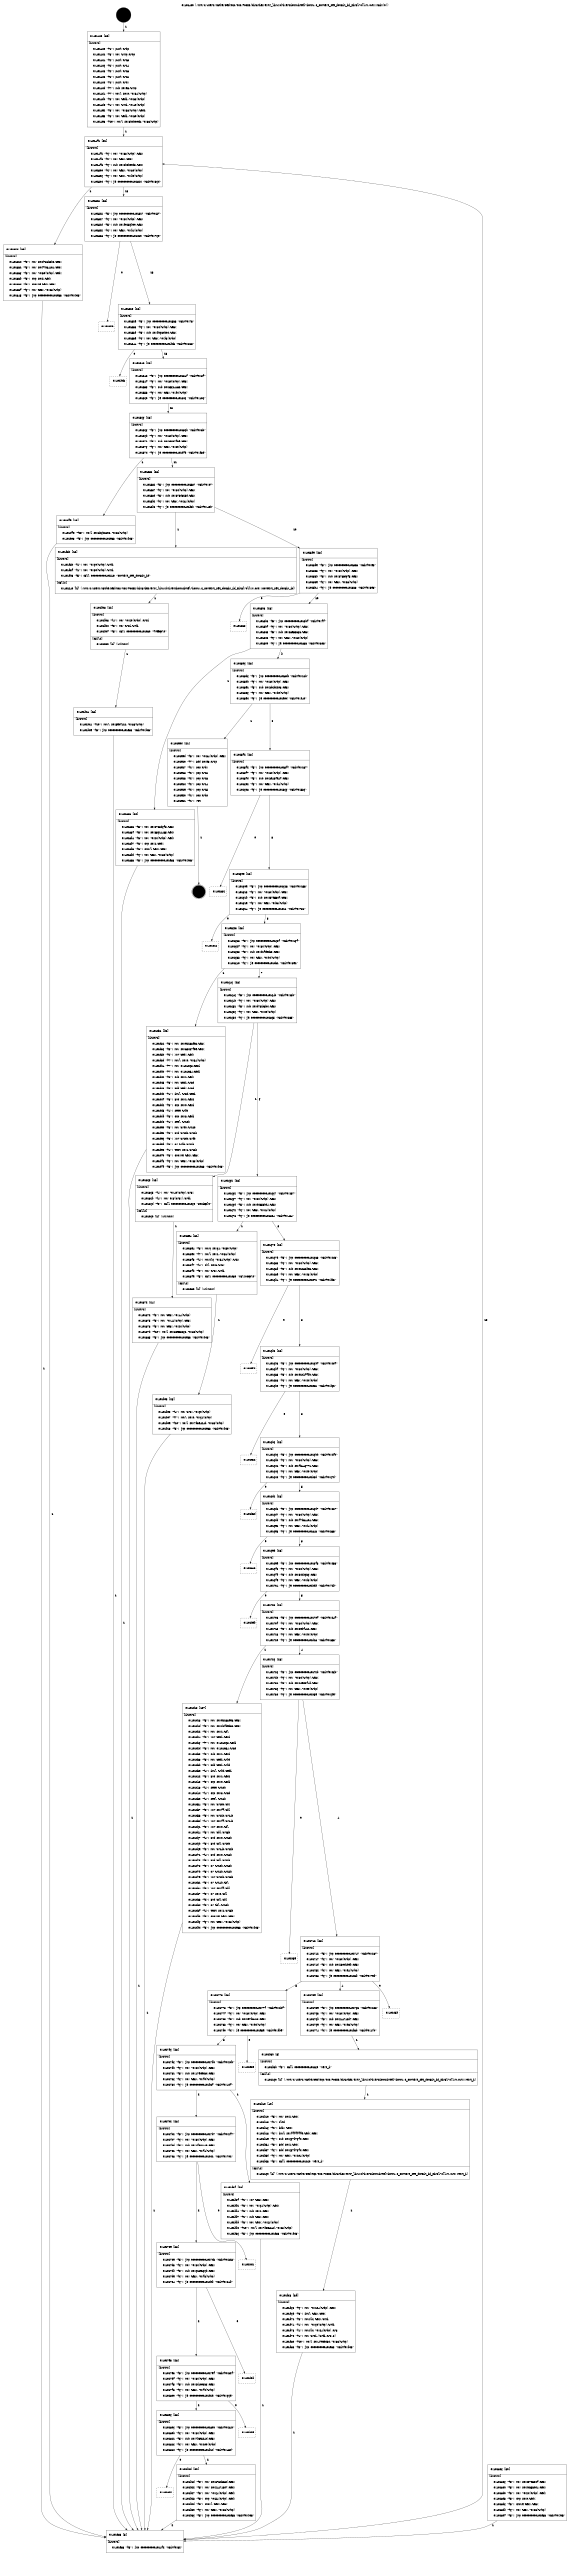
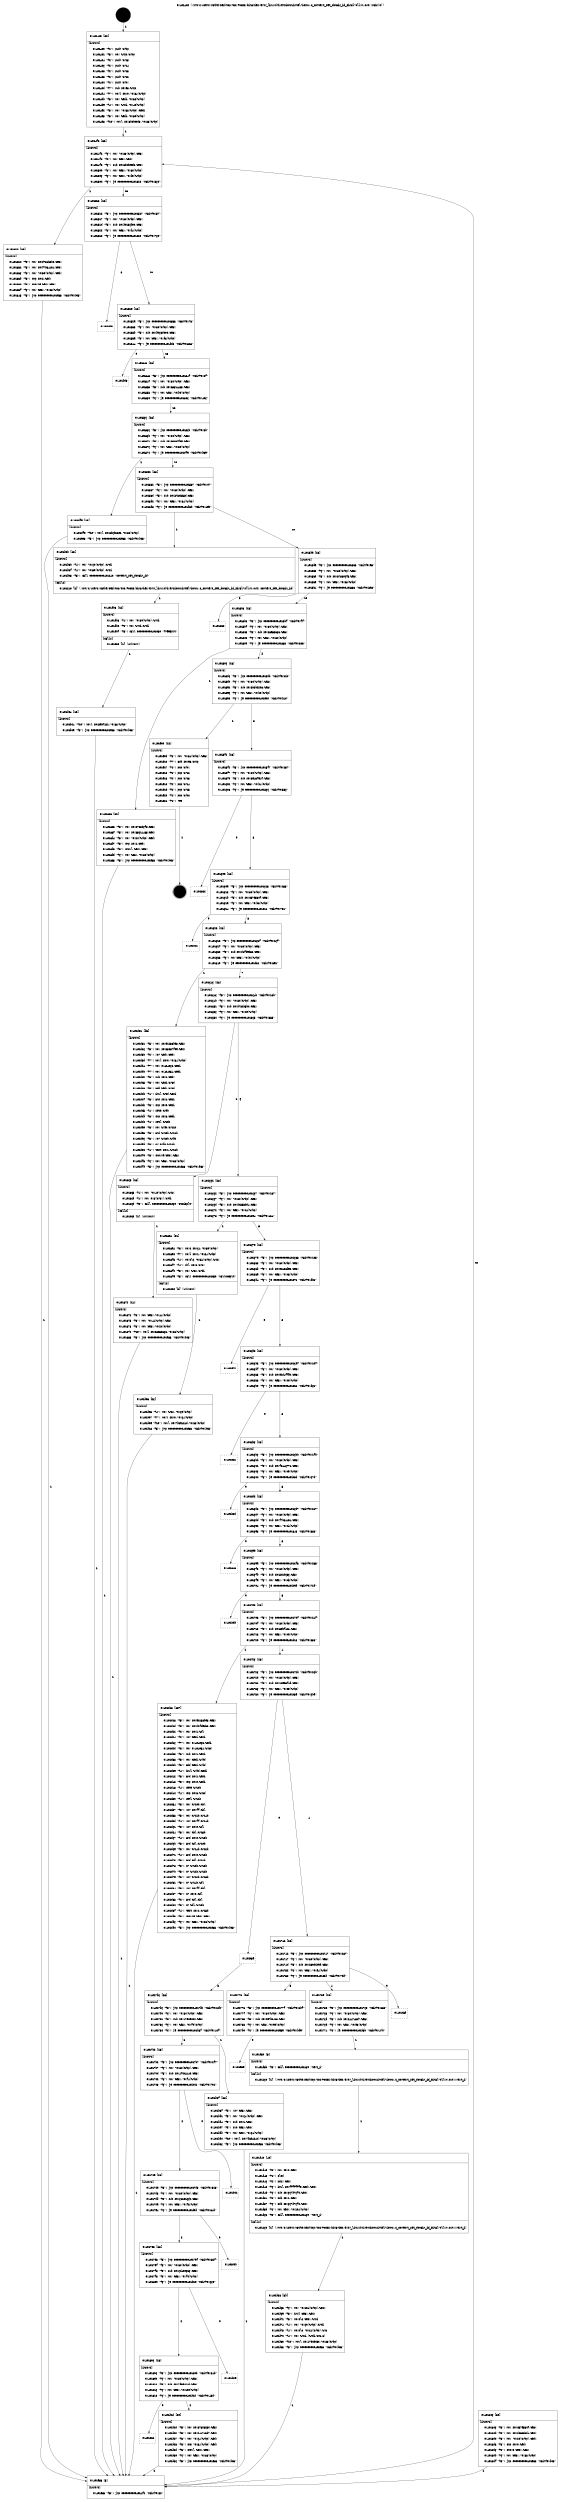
edge "0x40177a [28]" -> "0x401796 [28]": now "0x401b5e" -> "0x401796 [28]"
